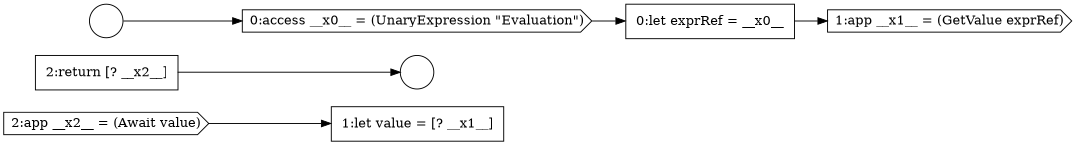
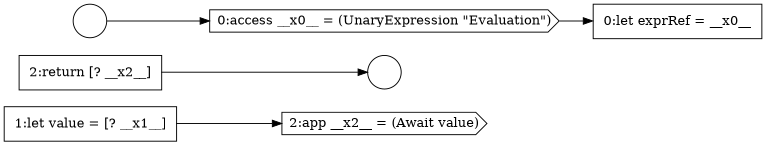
node "1:app __x1__ = (GetValue exprRef)": removed
edge "2:app __x2__ = (Await value)" -> "1:let value = [? __x1__]": reversed
